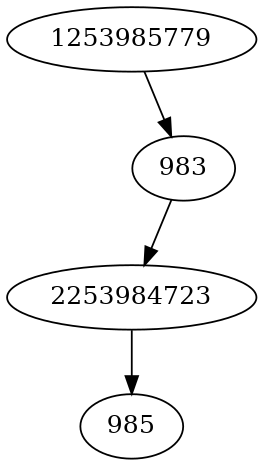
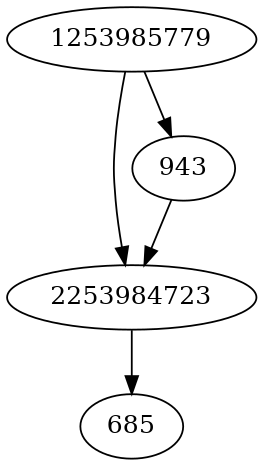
edge "1253985779" -> "2253984723": added
node "983": label "983" -> "943"
node "985": label "985" -> "685"
